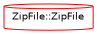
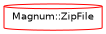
node "ZipFile::ZipFile": label "ZipFile::ZipFile" -> "Magnum::ZipFile"
